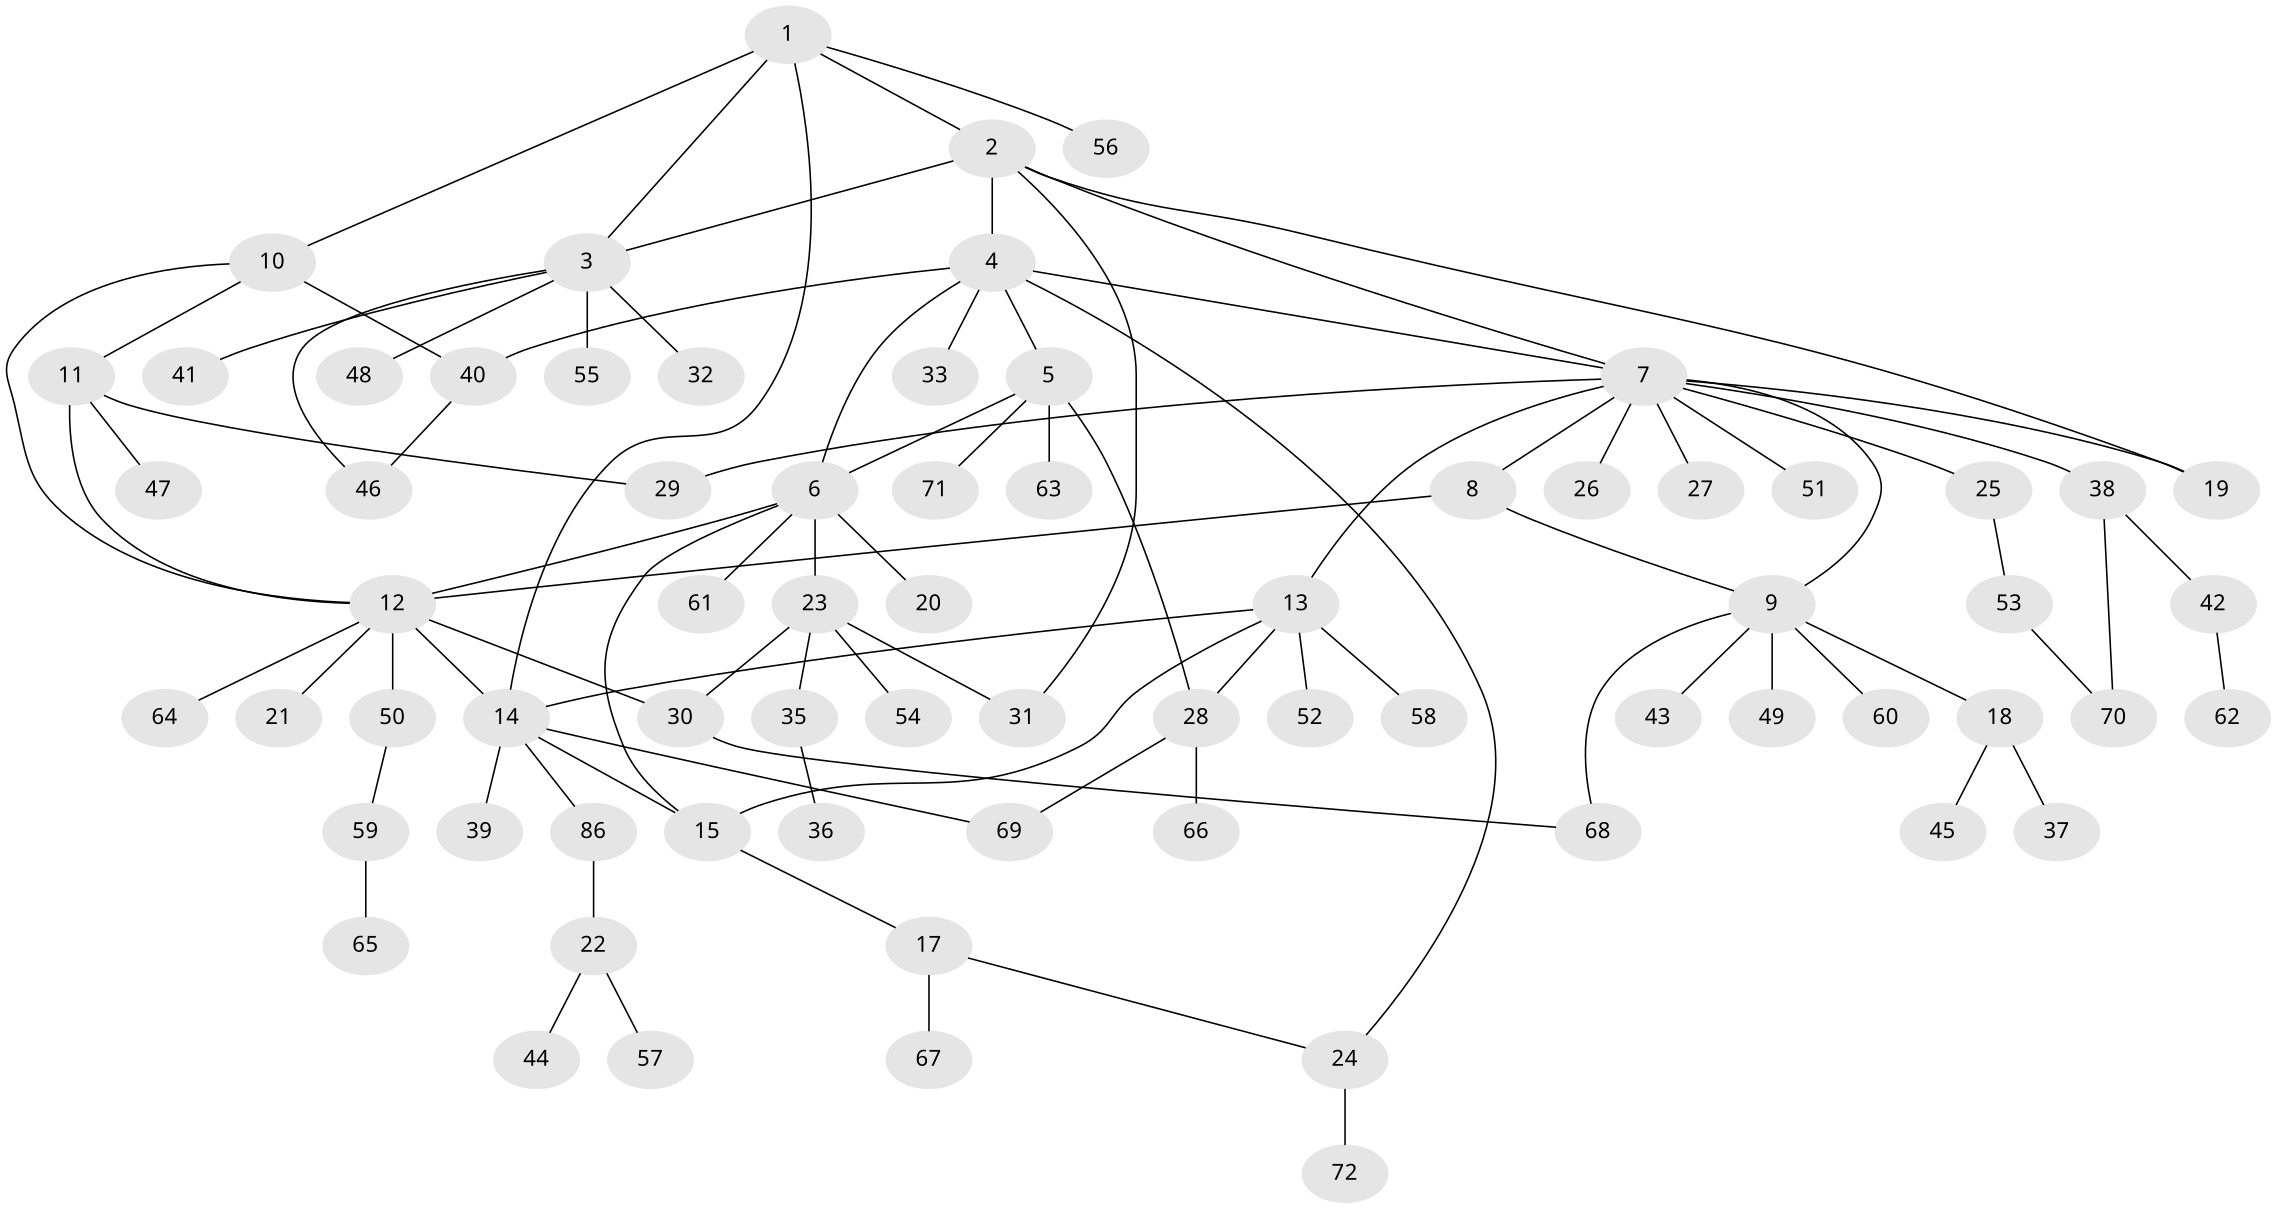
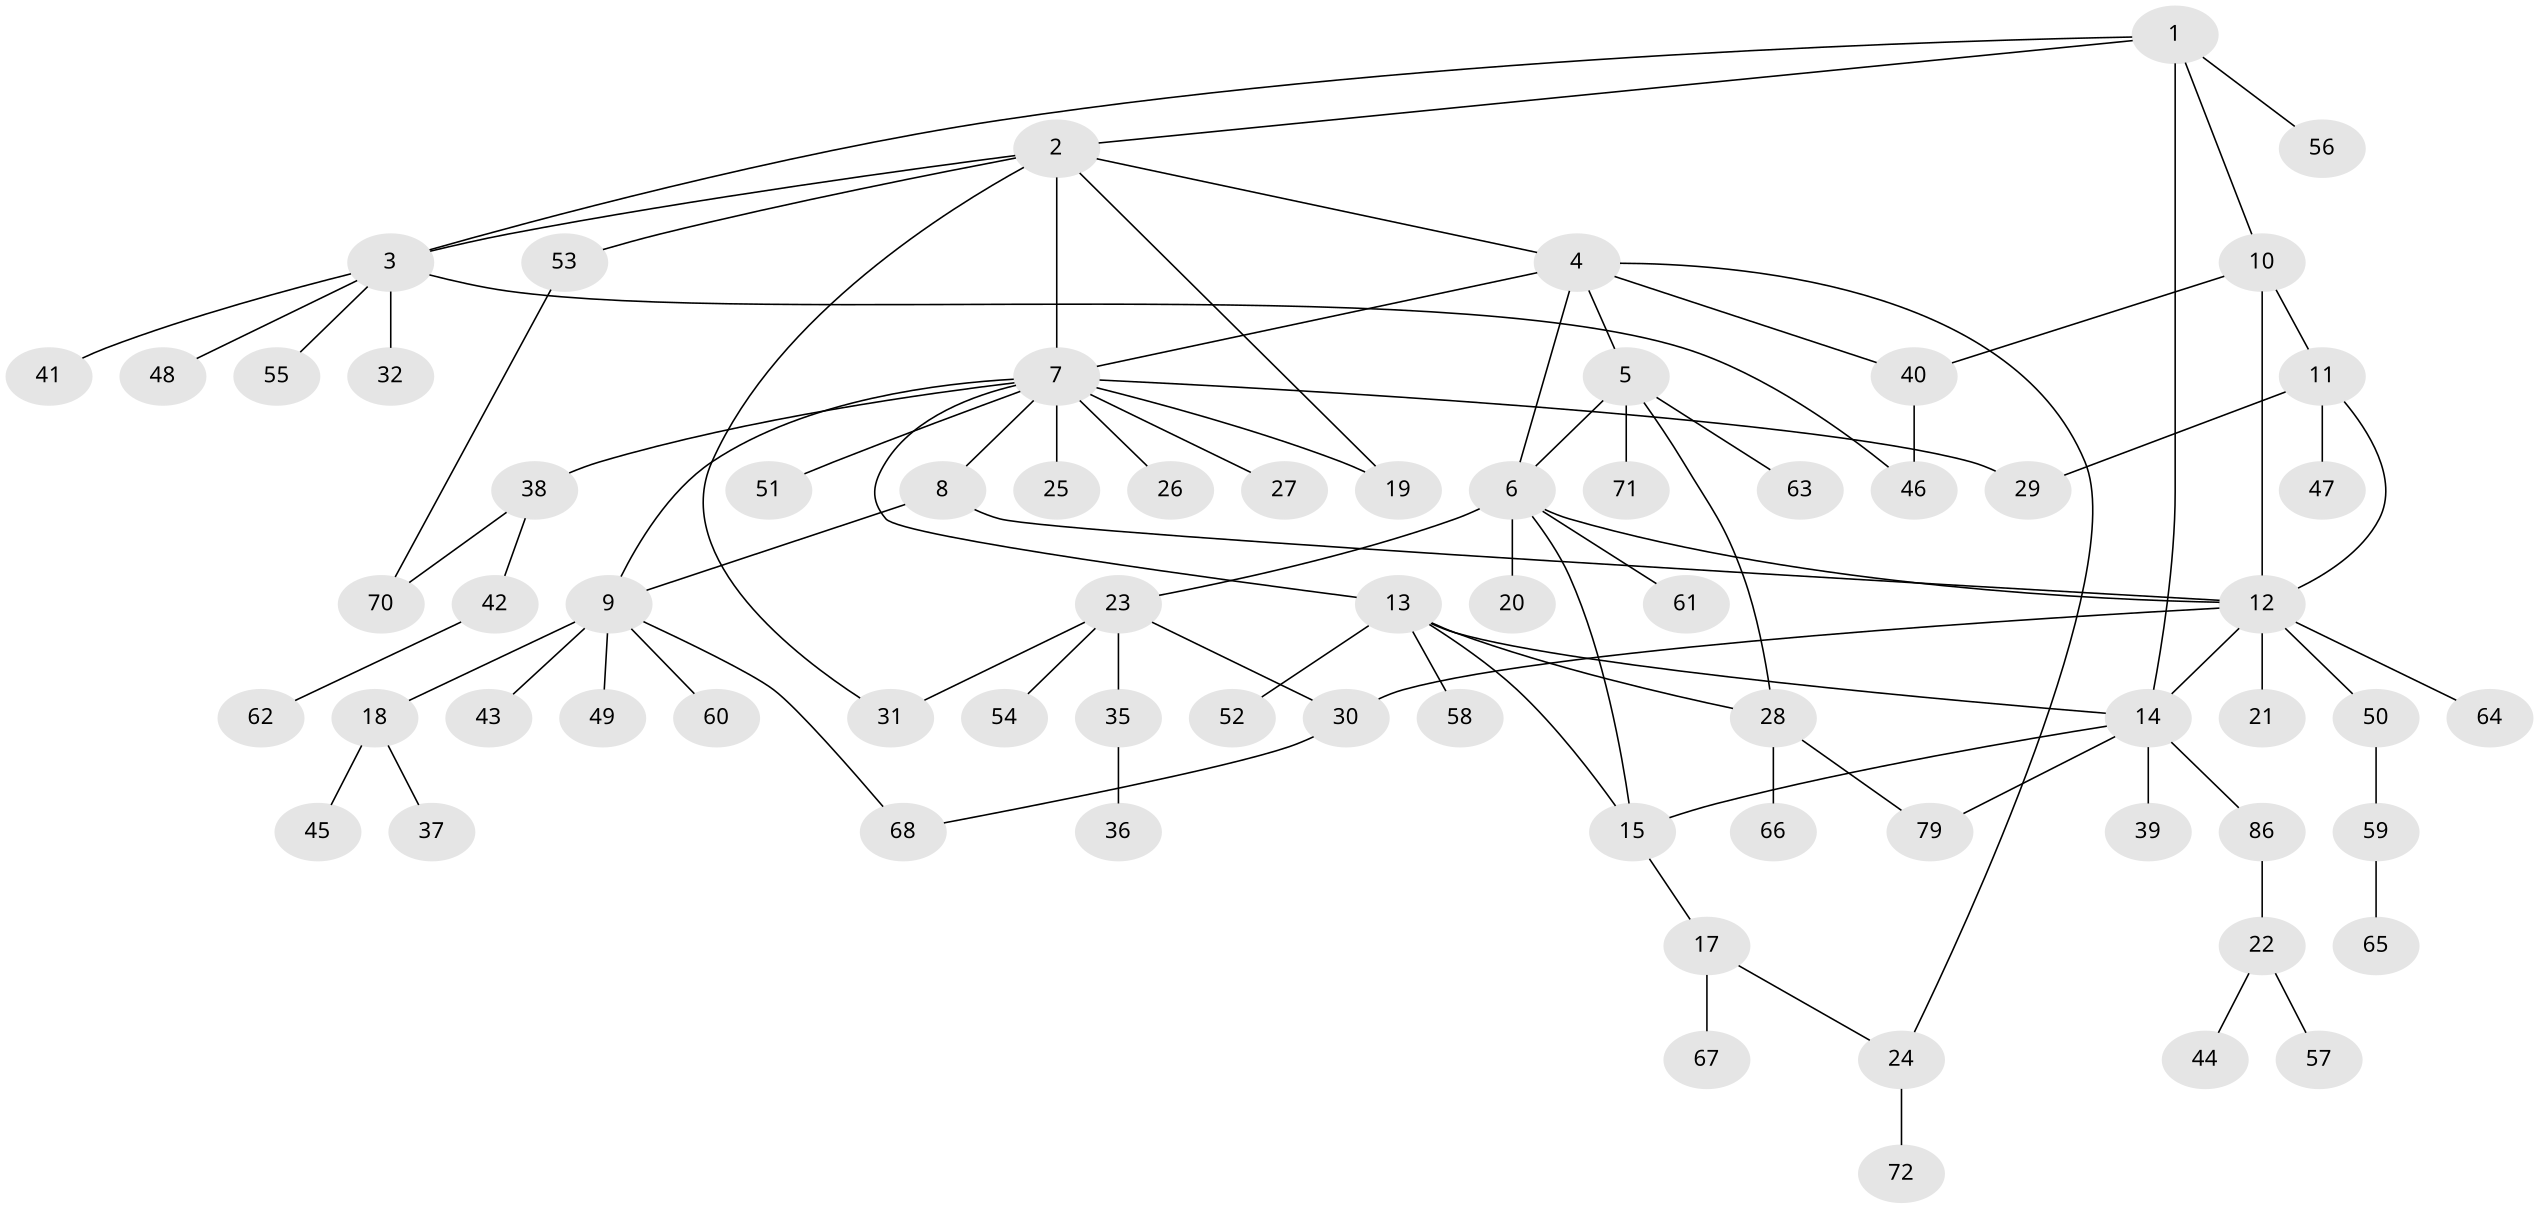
node "33": removed
edge "25" -- "53": now "2" -- "53"
node "69": label "69" -> "79"
